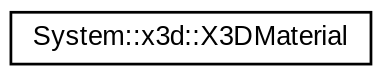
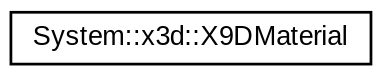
node "System::x3d::X3DMaterial": label "System::x3d::X3DMaterial" -> "System::x3d::X9DMaterial"
